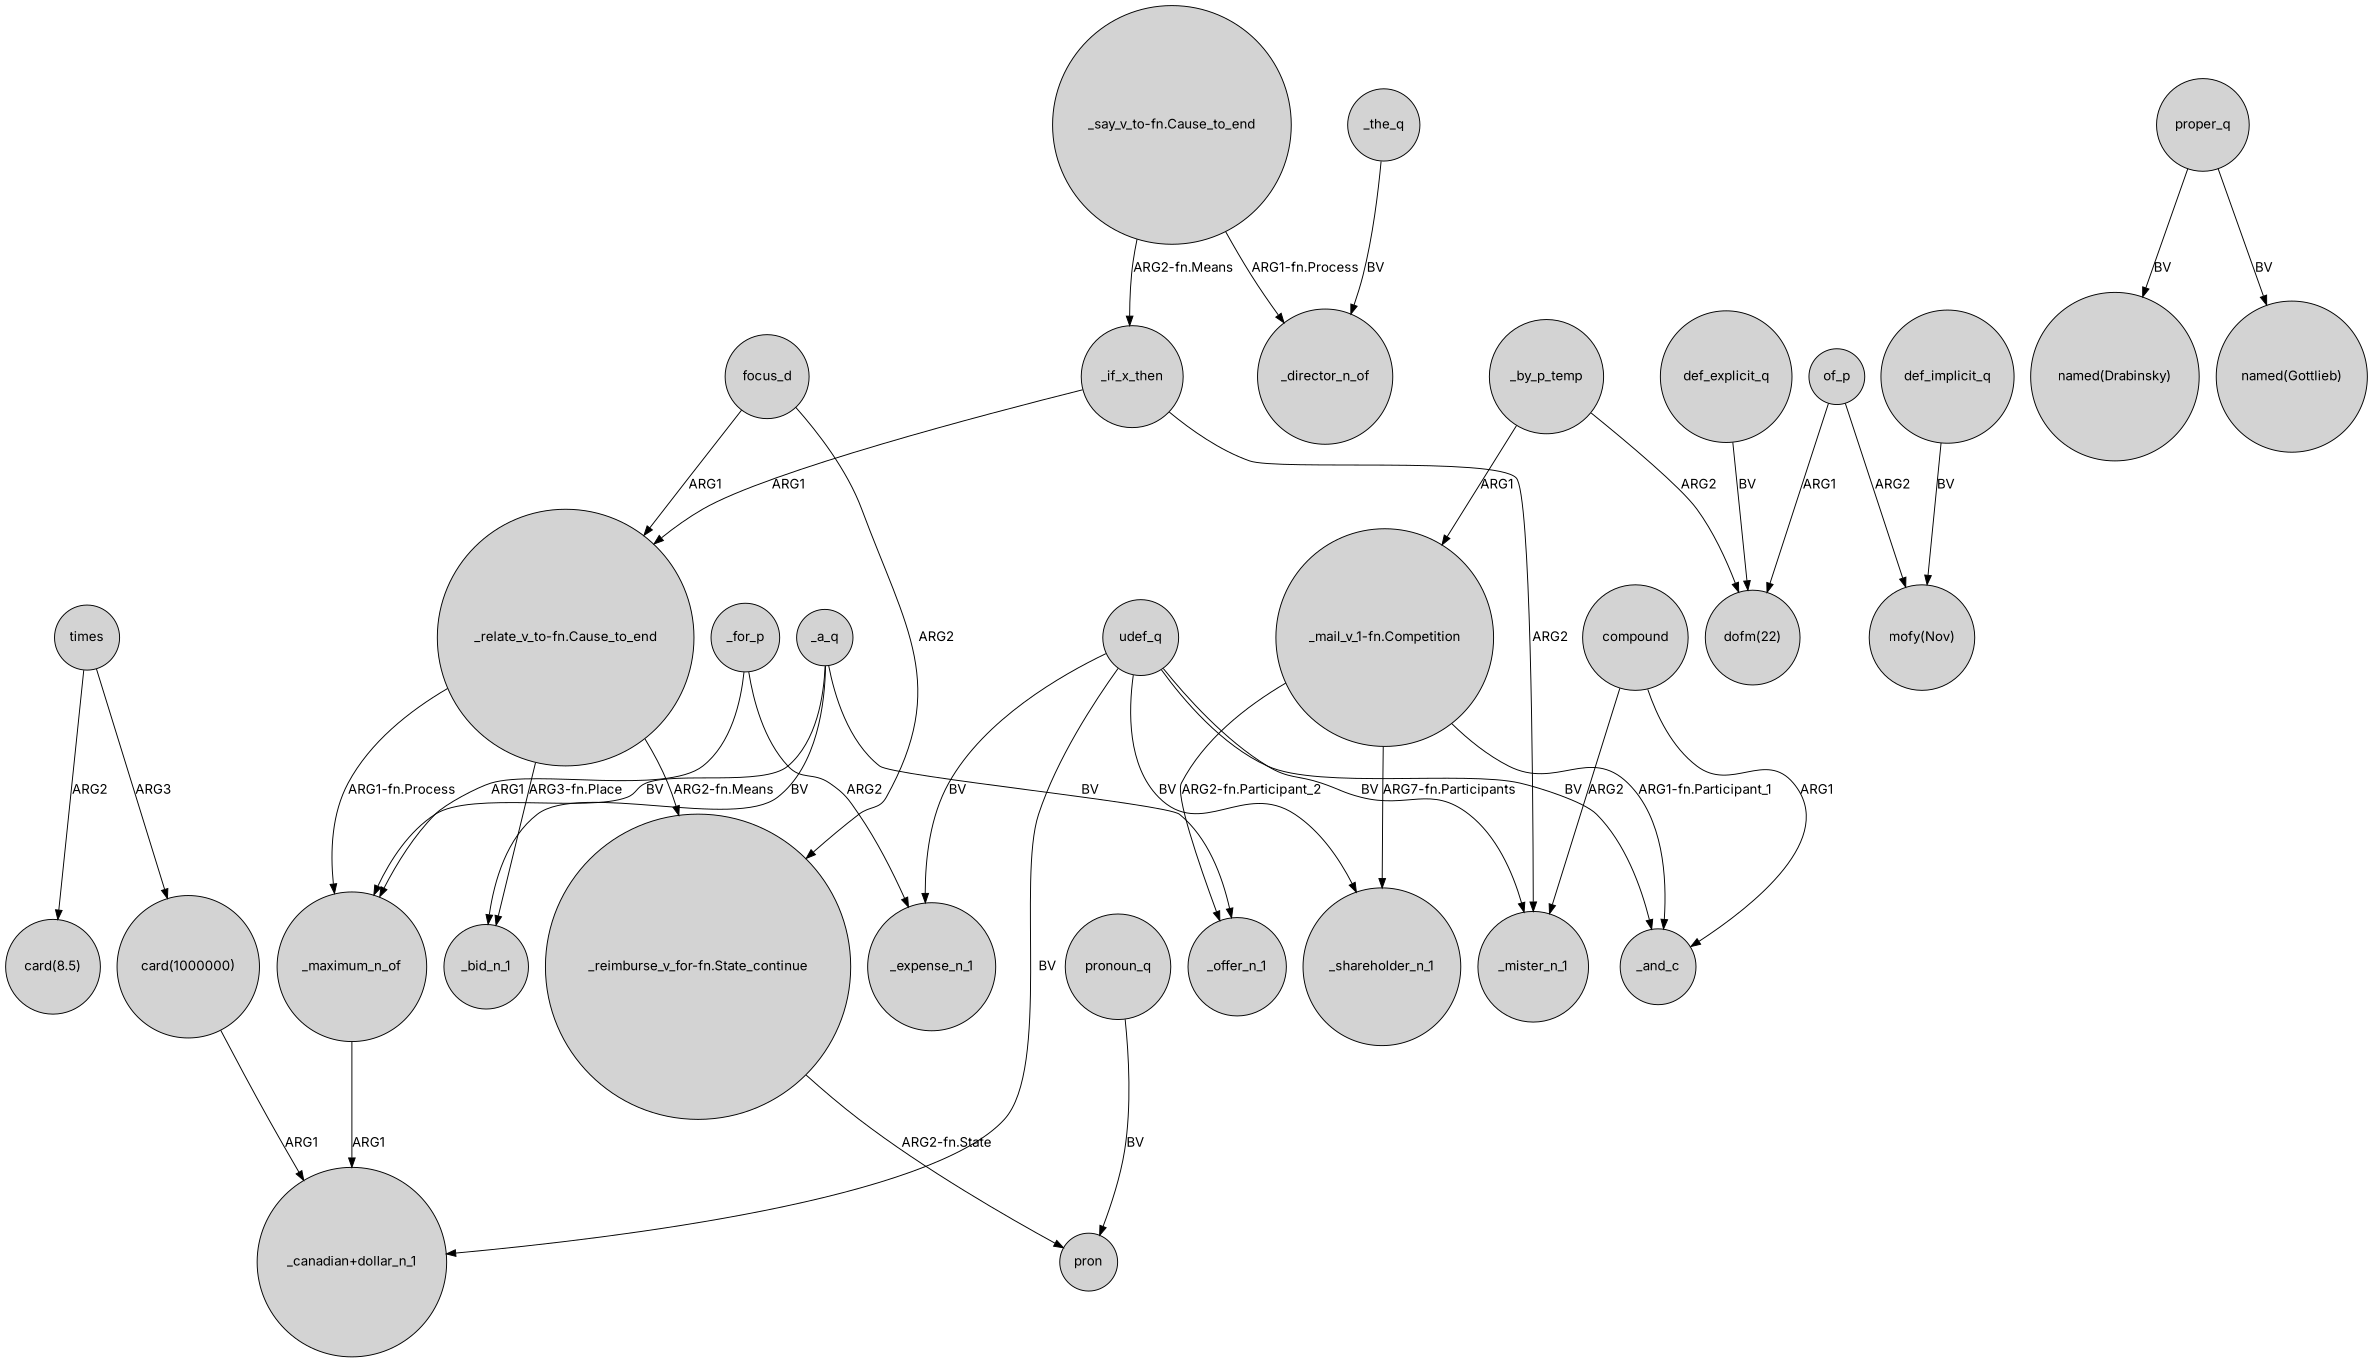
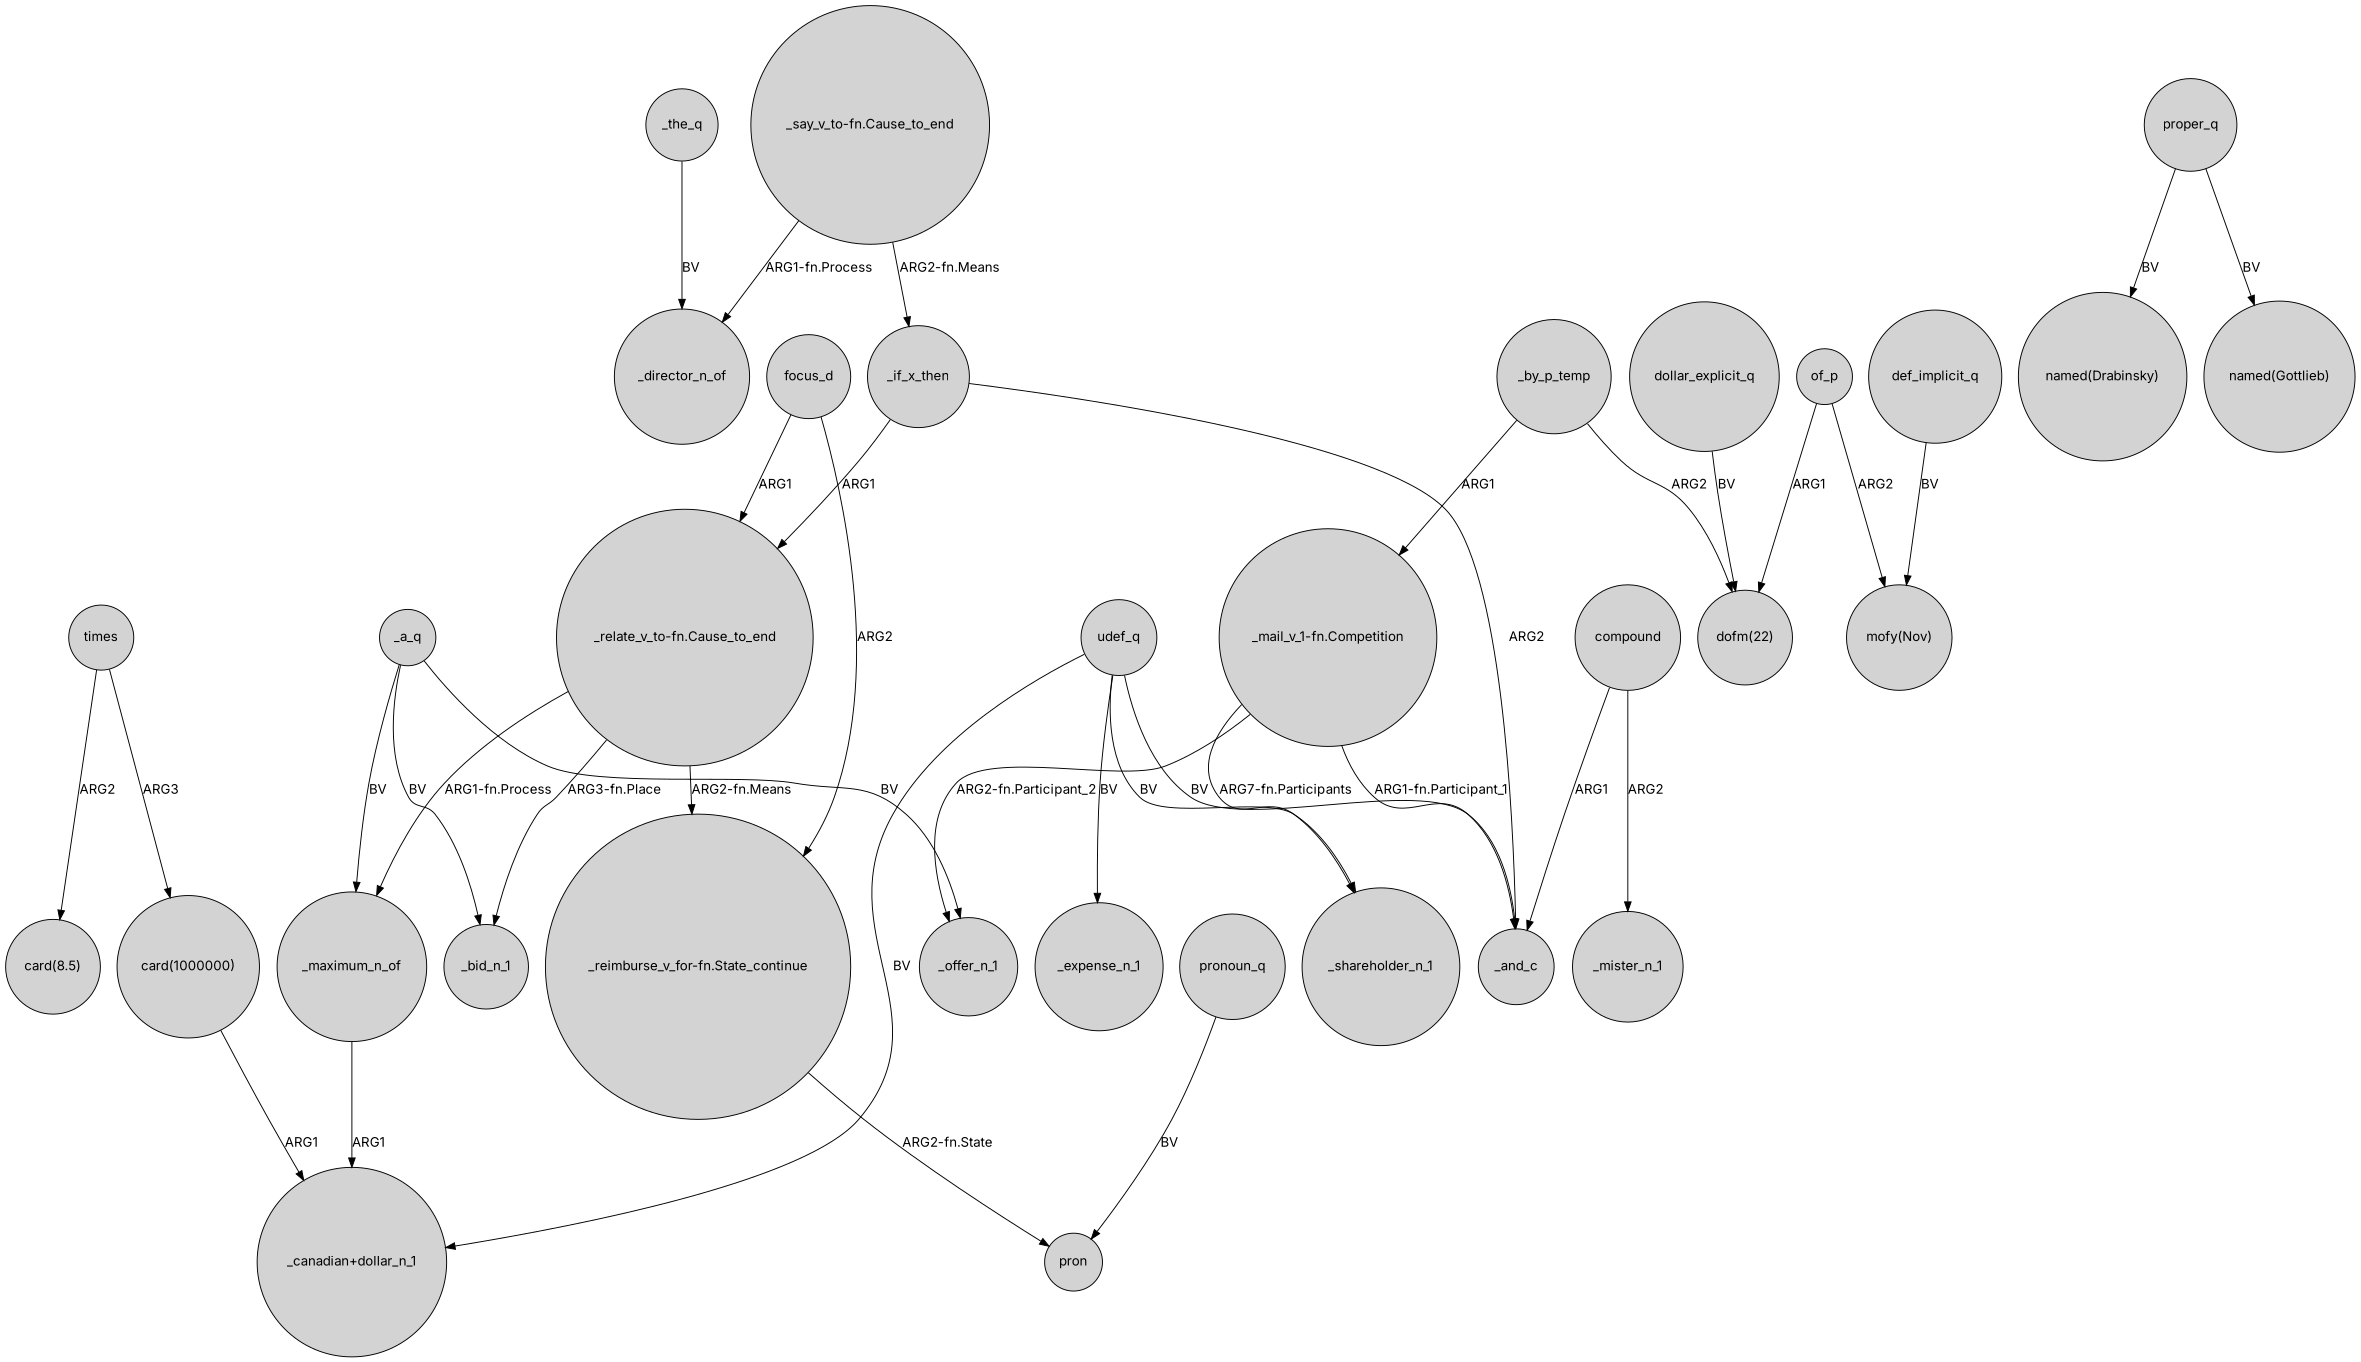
node "def_explicit_q": label "def_explicit_q" -> "dollar_explicit_q"
edge "_if_x_then" -> "_mister_n_1": now "_if_x_then" -> "_and_c"
node "_for_p": removed
edge "udef_q" -> "_mister_n_1": removed, label "BV"
